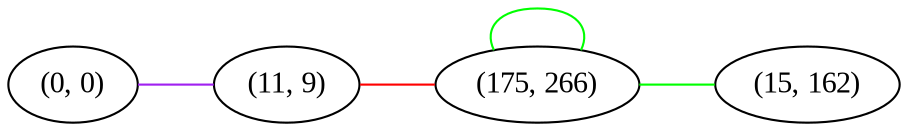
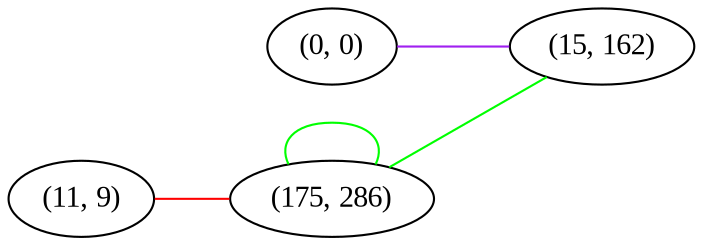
edge "(0, 0)" -- "(11, 9)": now "(0, 0)" -- "(15, 162)"
node "(175, 266)": label "(175, 266)" -> "(175, 286)"
